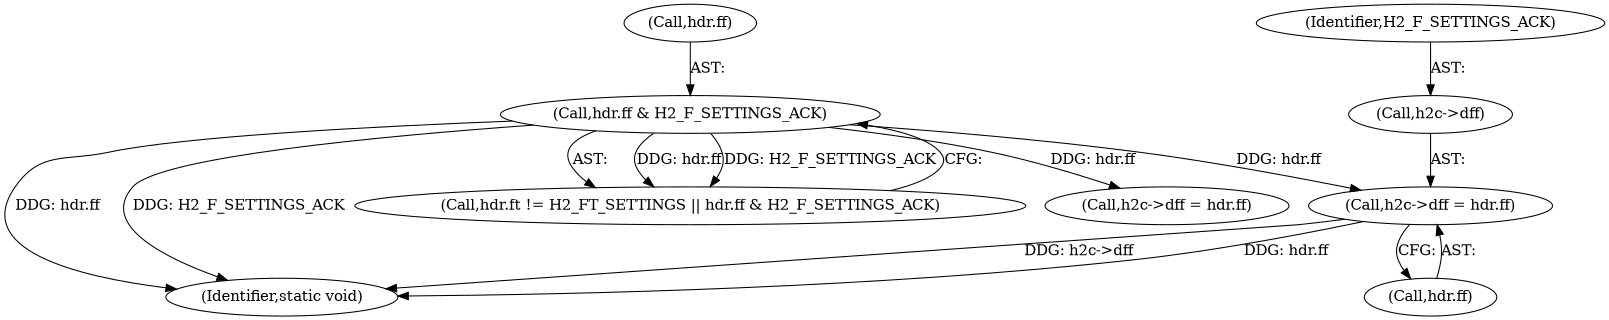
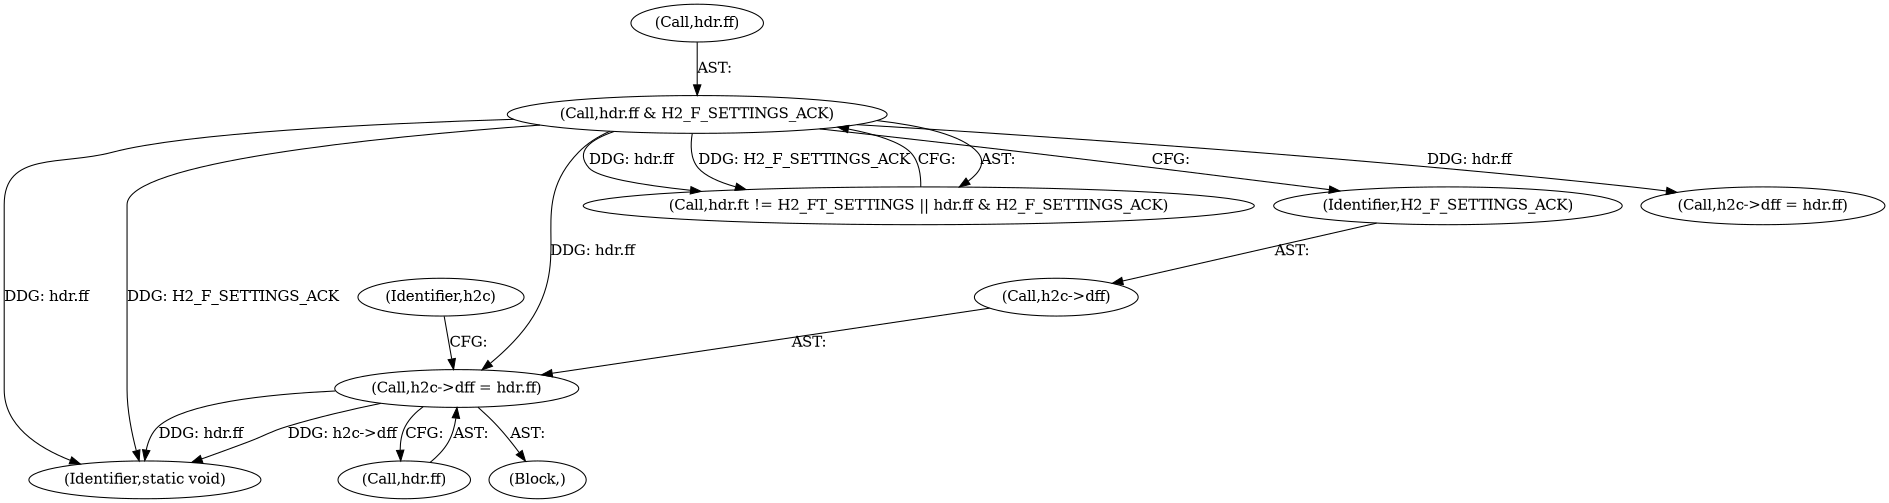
edge "(Call,hdr.ff & H2_F_SETTINGS_ACK)" -> "(Identifier,H2_F_SETTINGS_ACK)": added, label "CFG:"
node "(Identifier,h2c)": added
node "(Block,)": added
